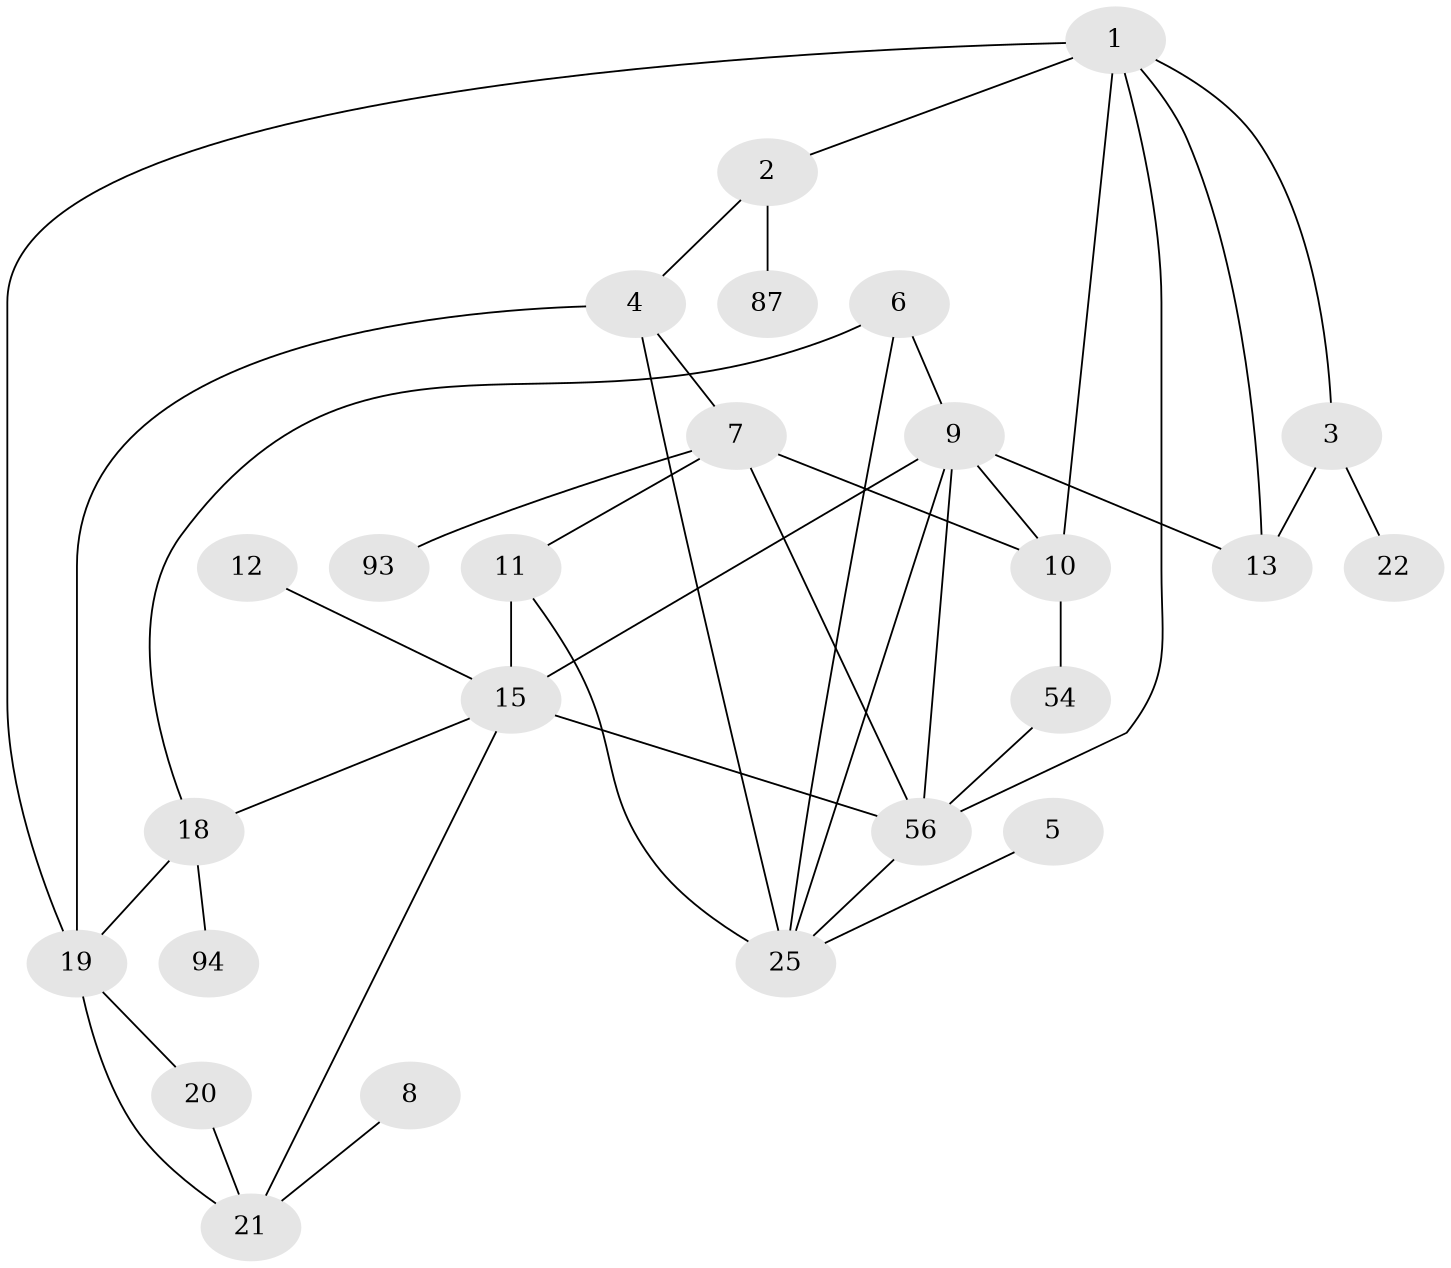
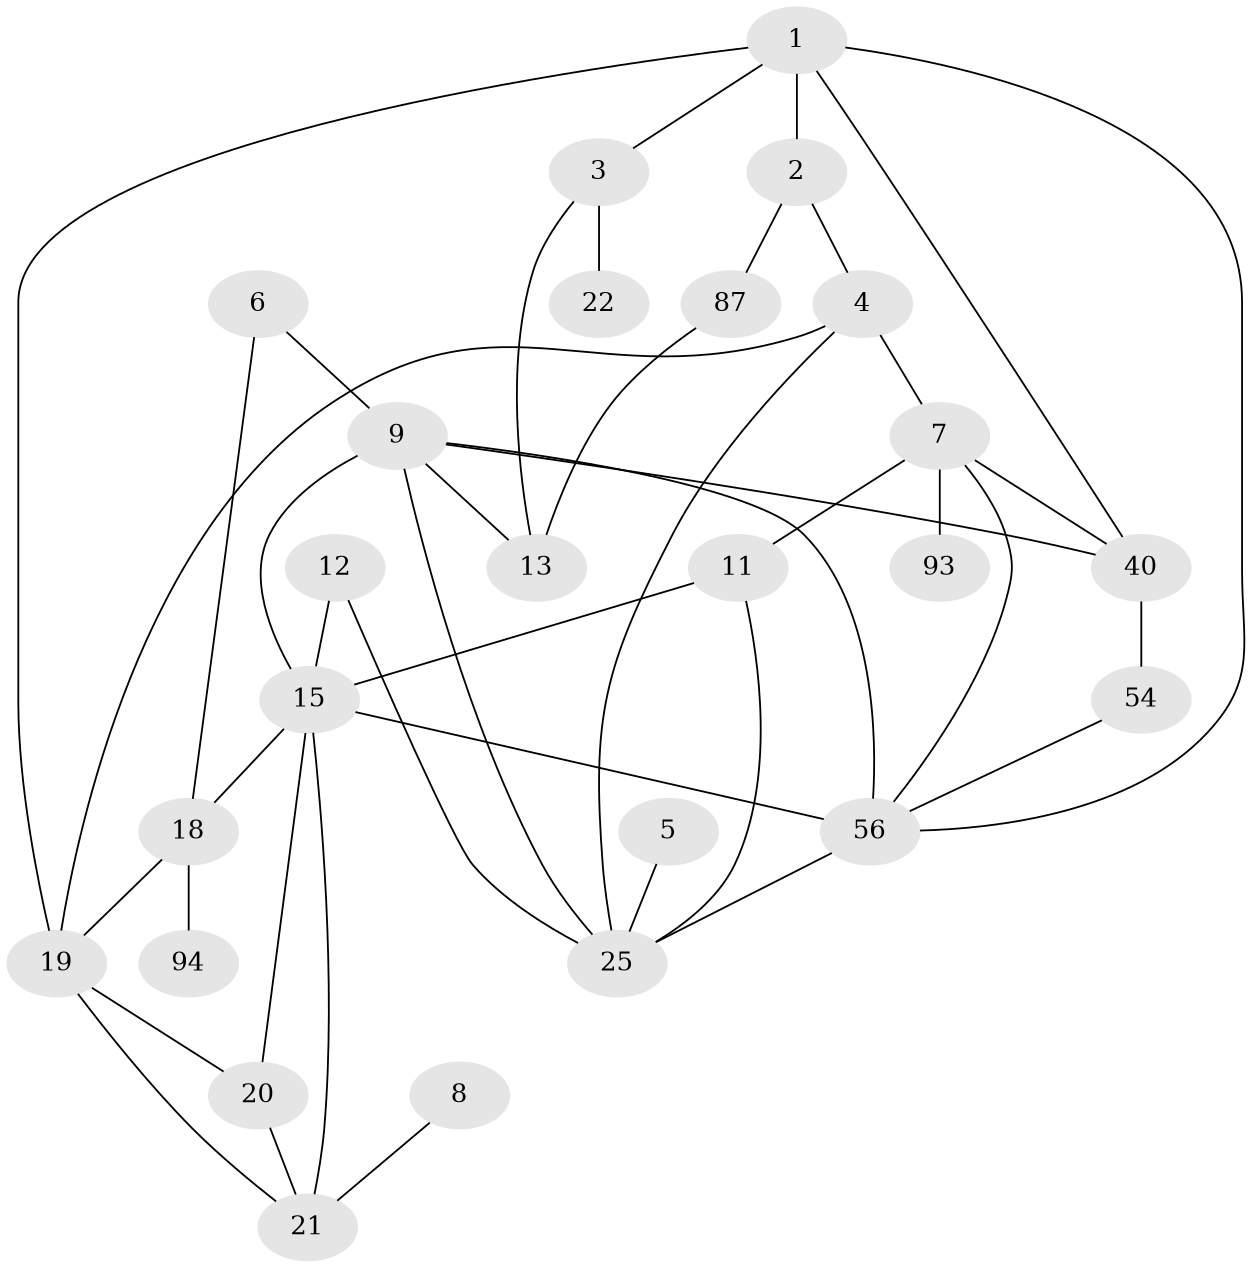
edge "1" -- "13": now "87" -- "13"
node "10": label "10" -> "40"
edge "6" -- "25": now "12" -- "25"
edge "15" -- "20": added
